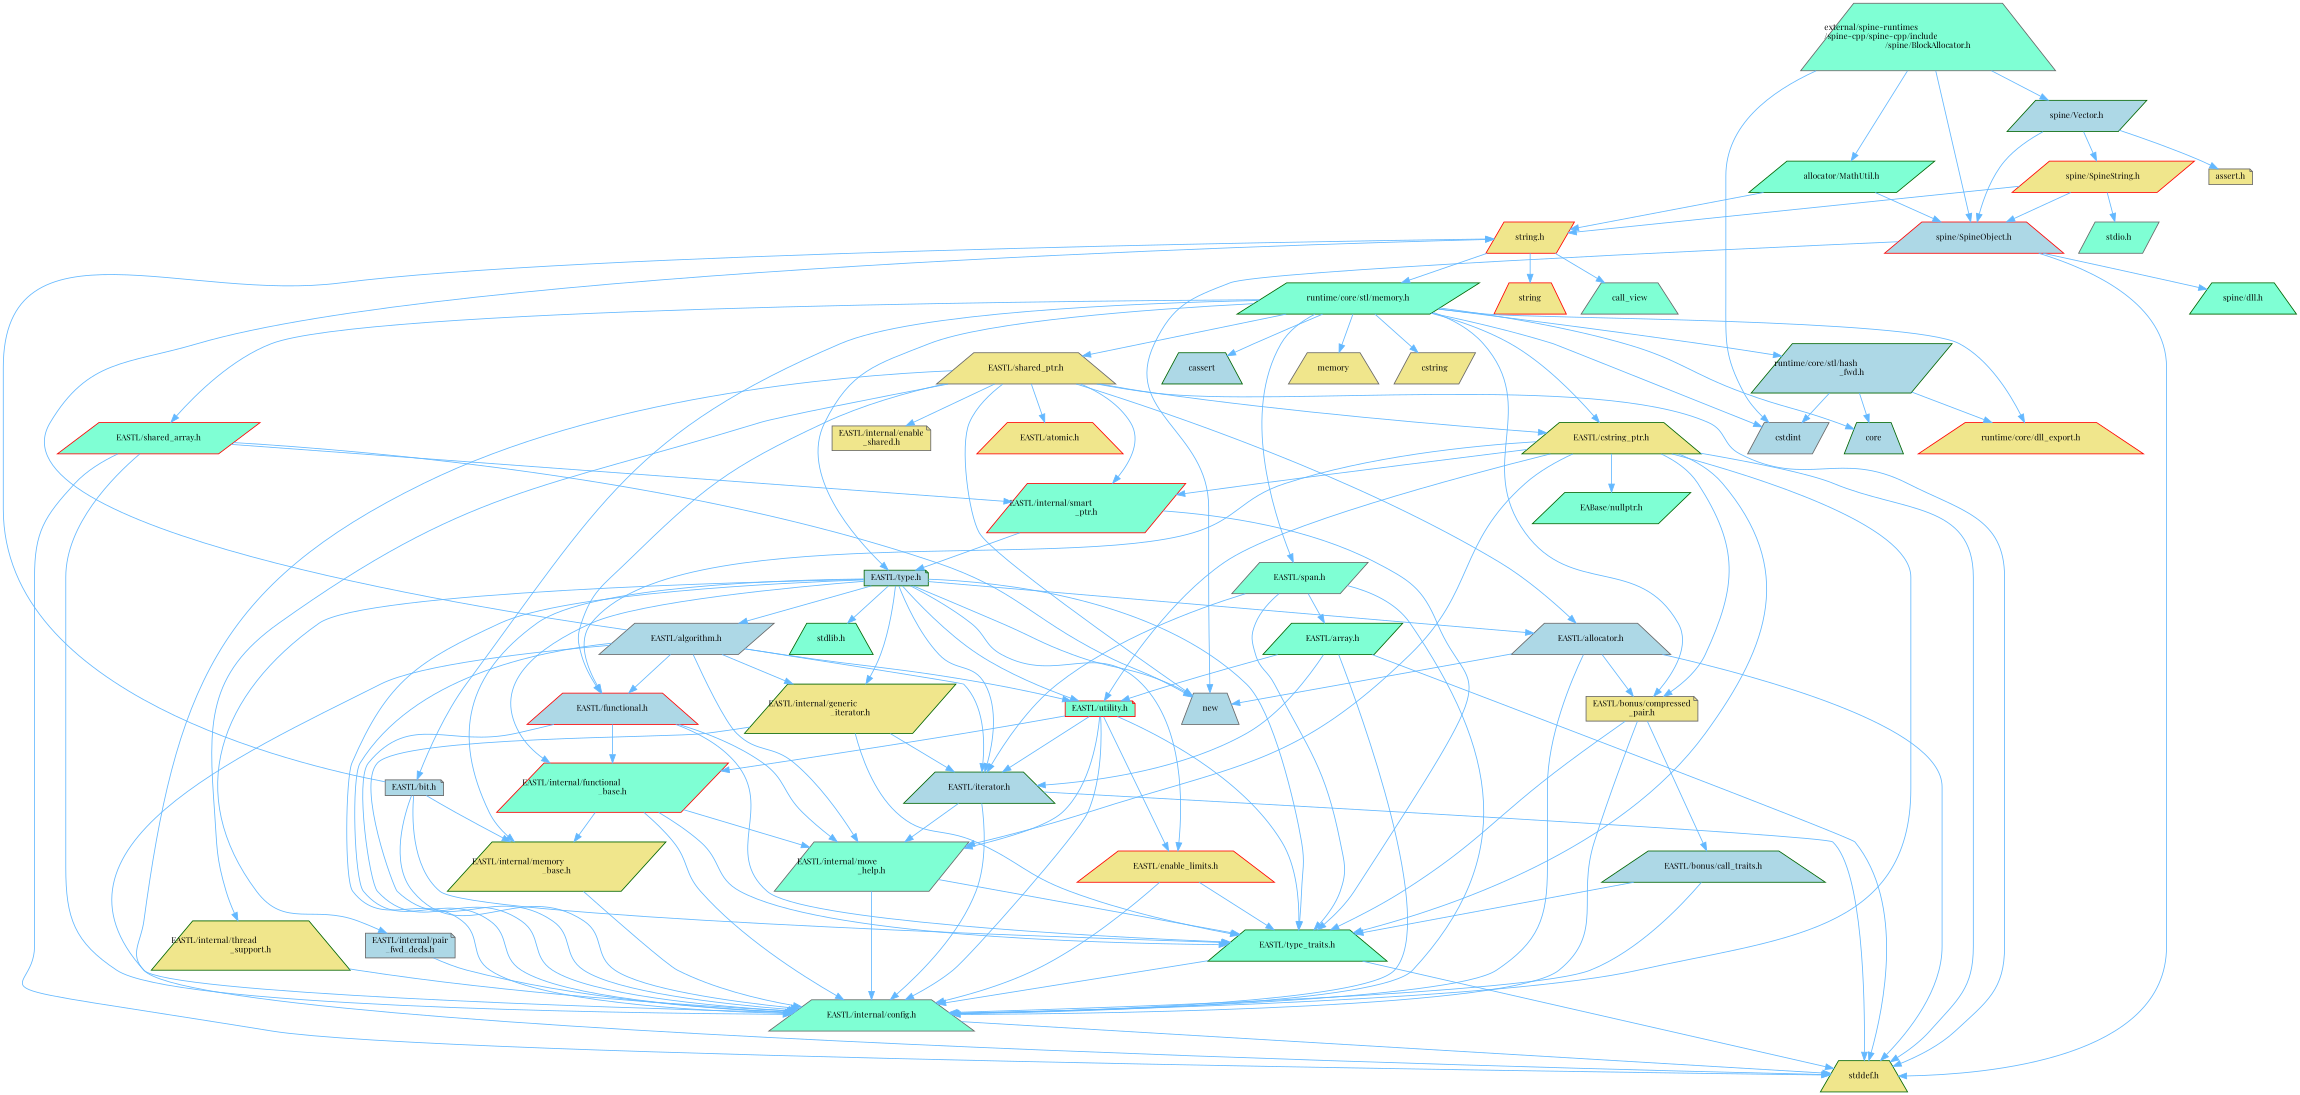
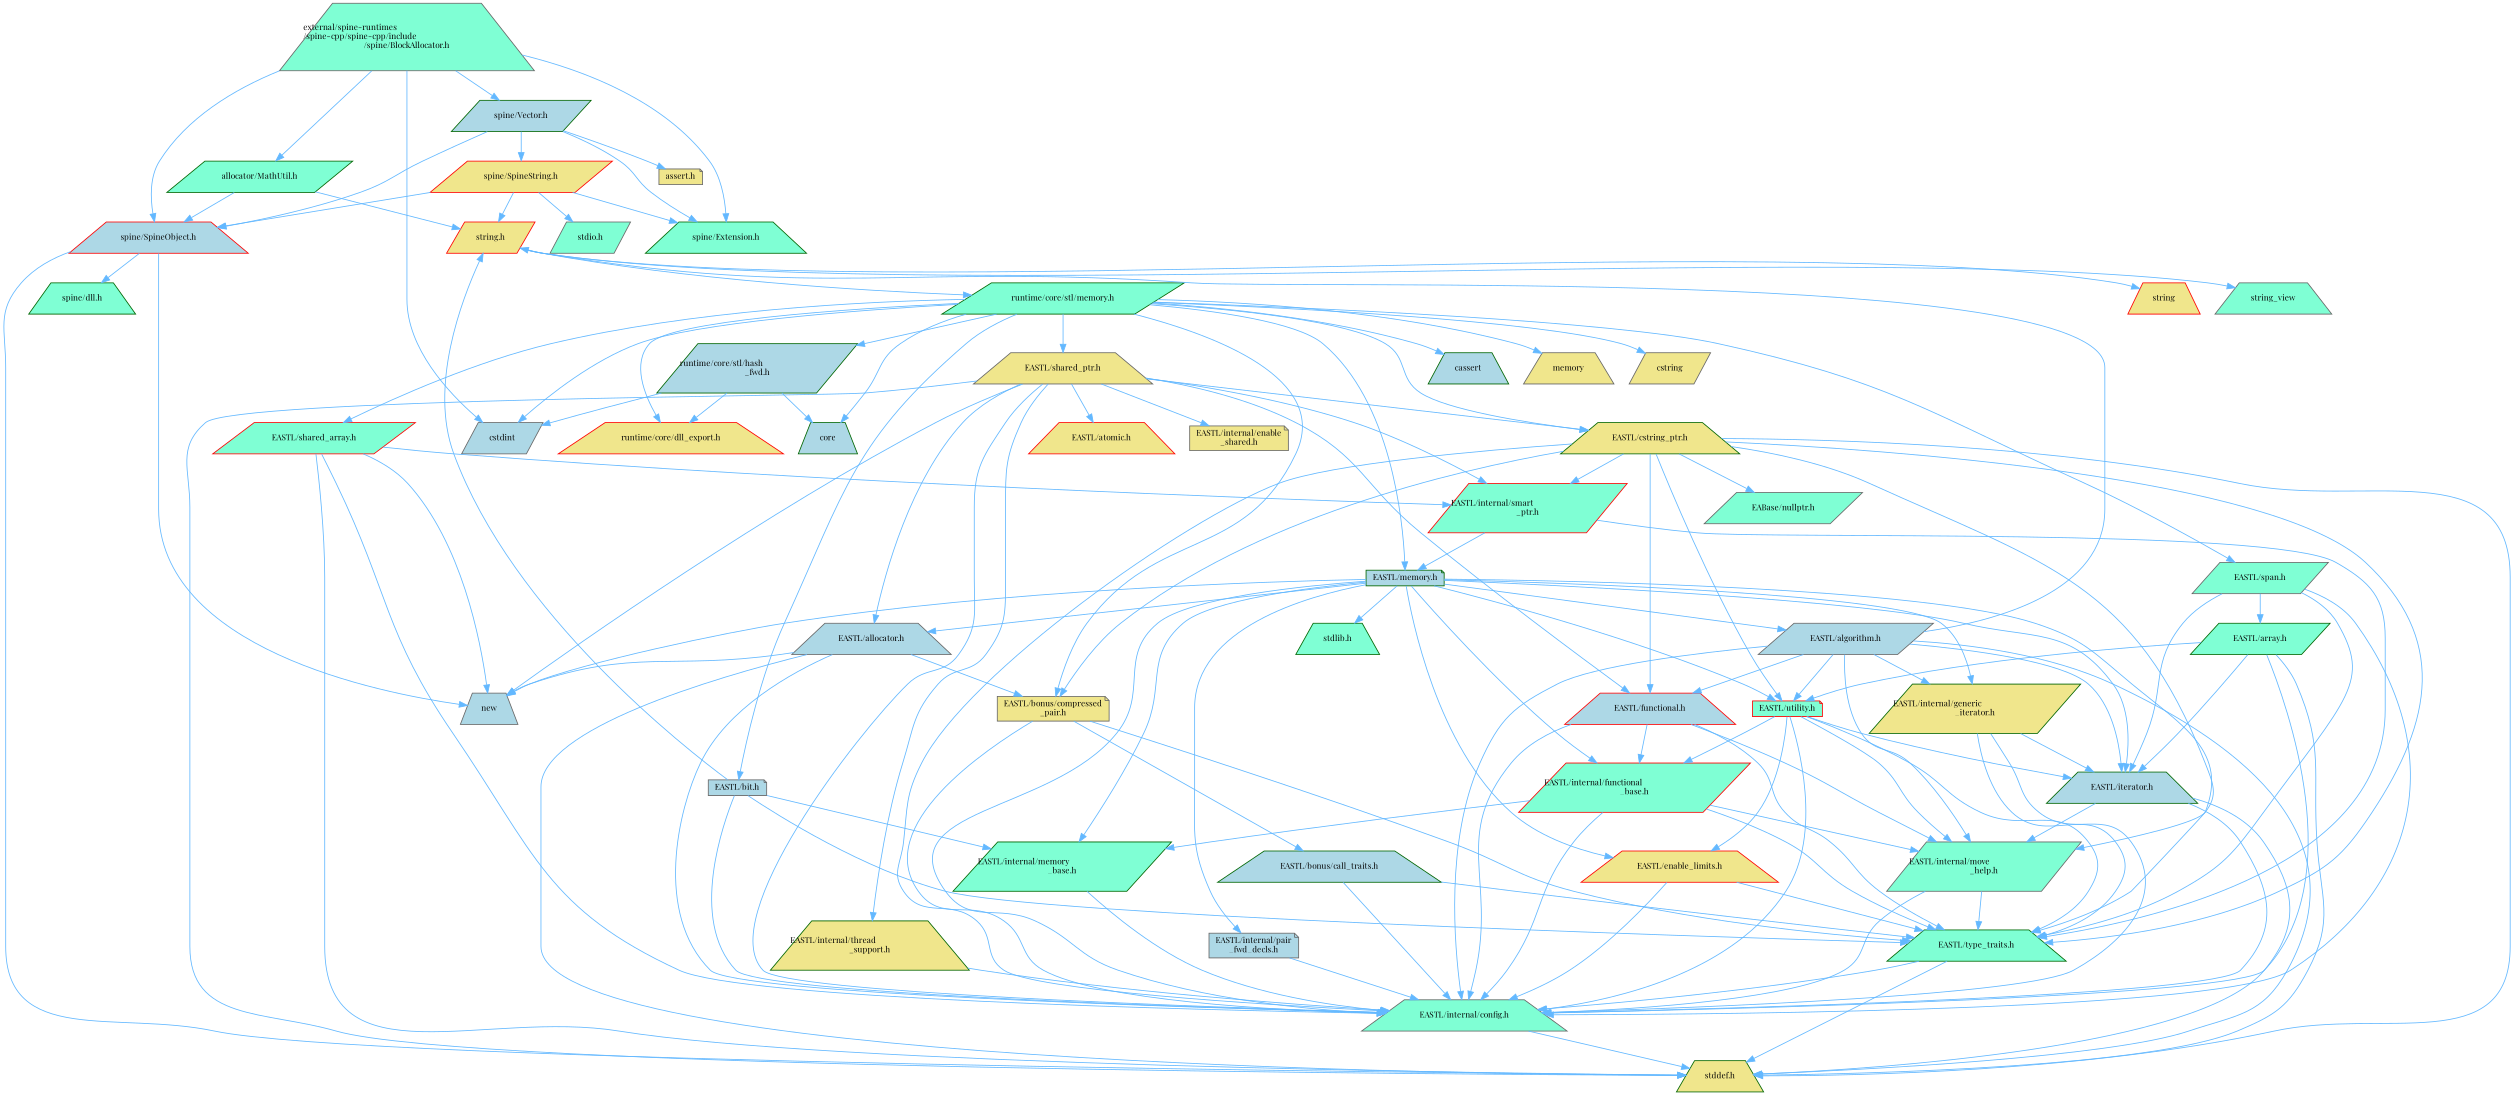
node "spine/Extension.h": added
node "call_view": label "call_view" -> "string_view"
node "EABase/nullptr.h": color darkgreen -> gray40
node "EASTL/type.h": label "EASTL/type.h" -> "EASTL/memory.h"
node "EASTL/internal/memory _base.h": fillcolor khaki -> aquamarine
